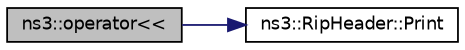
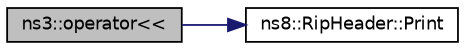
node "ns3::RipHeader::Print": label "ns3::RipHeader::Print" -> "ns8::RipHeader::Print"
